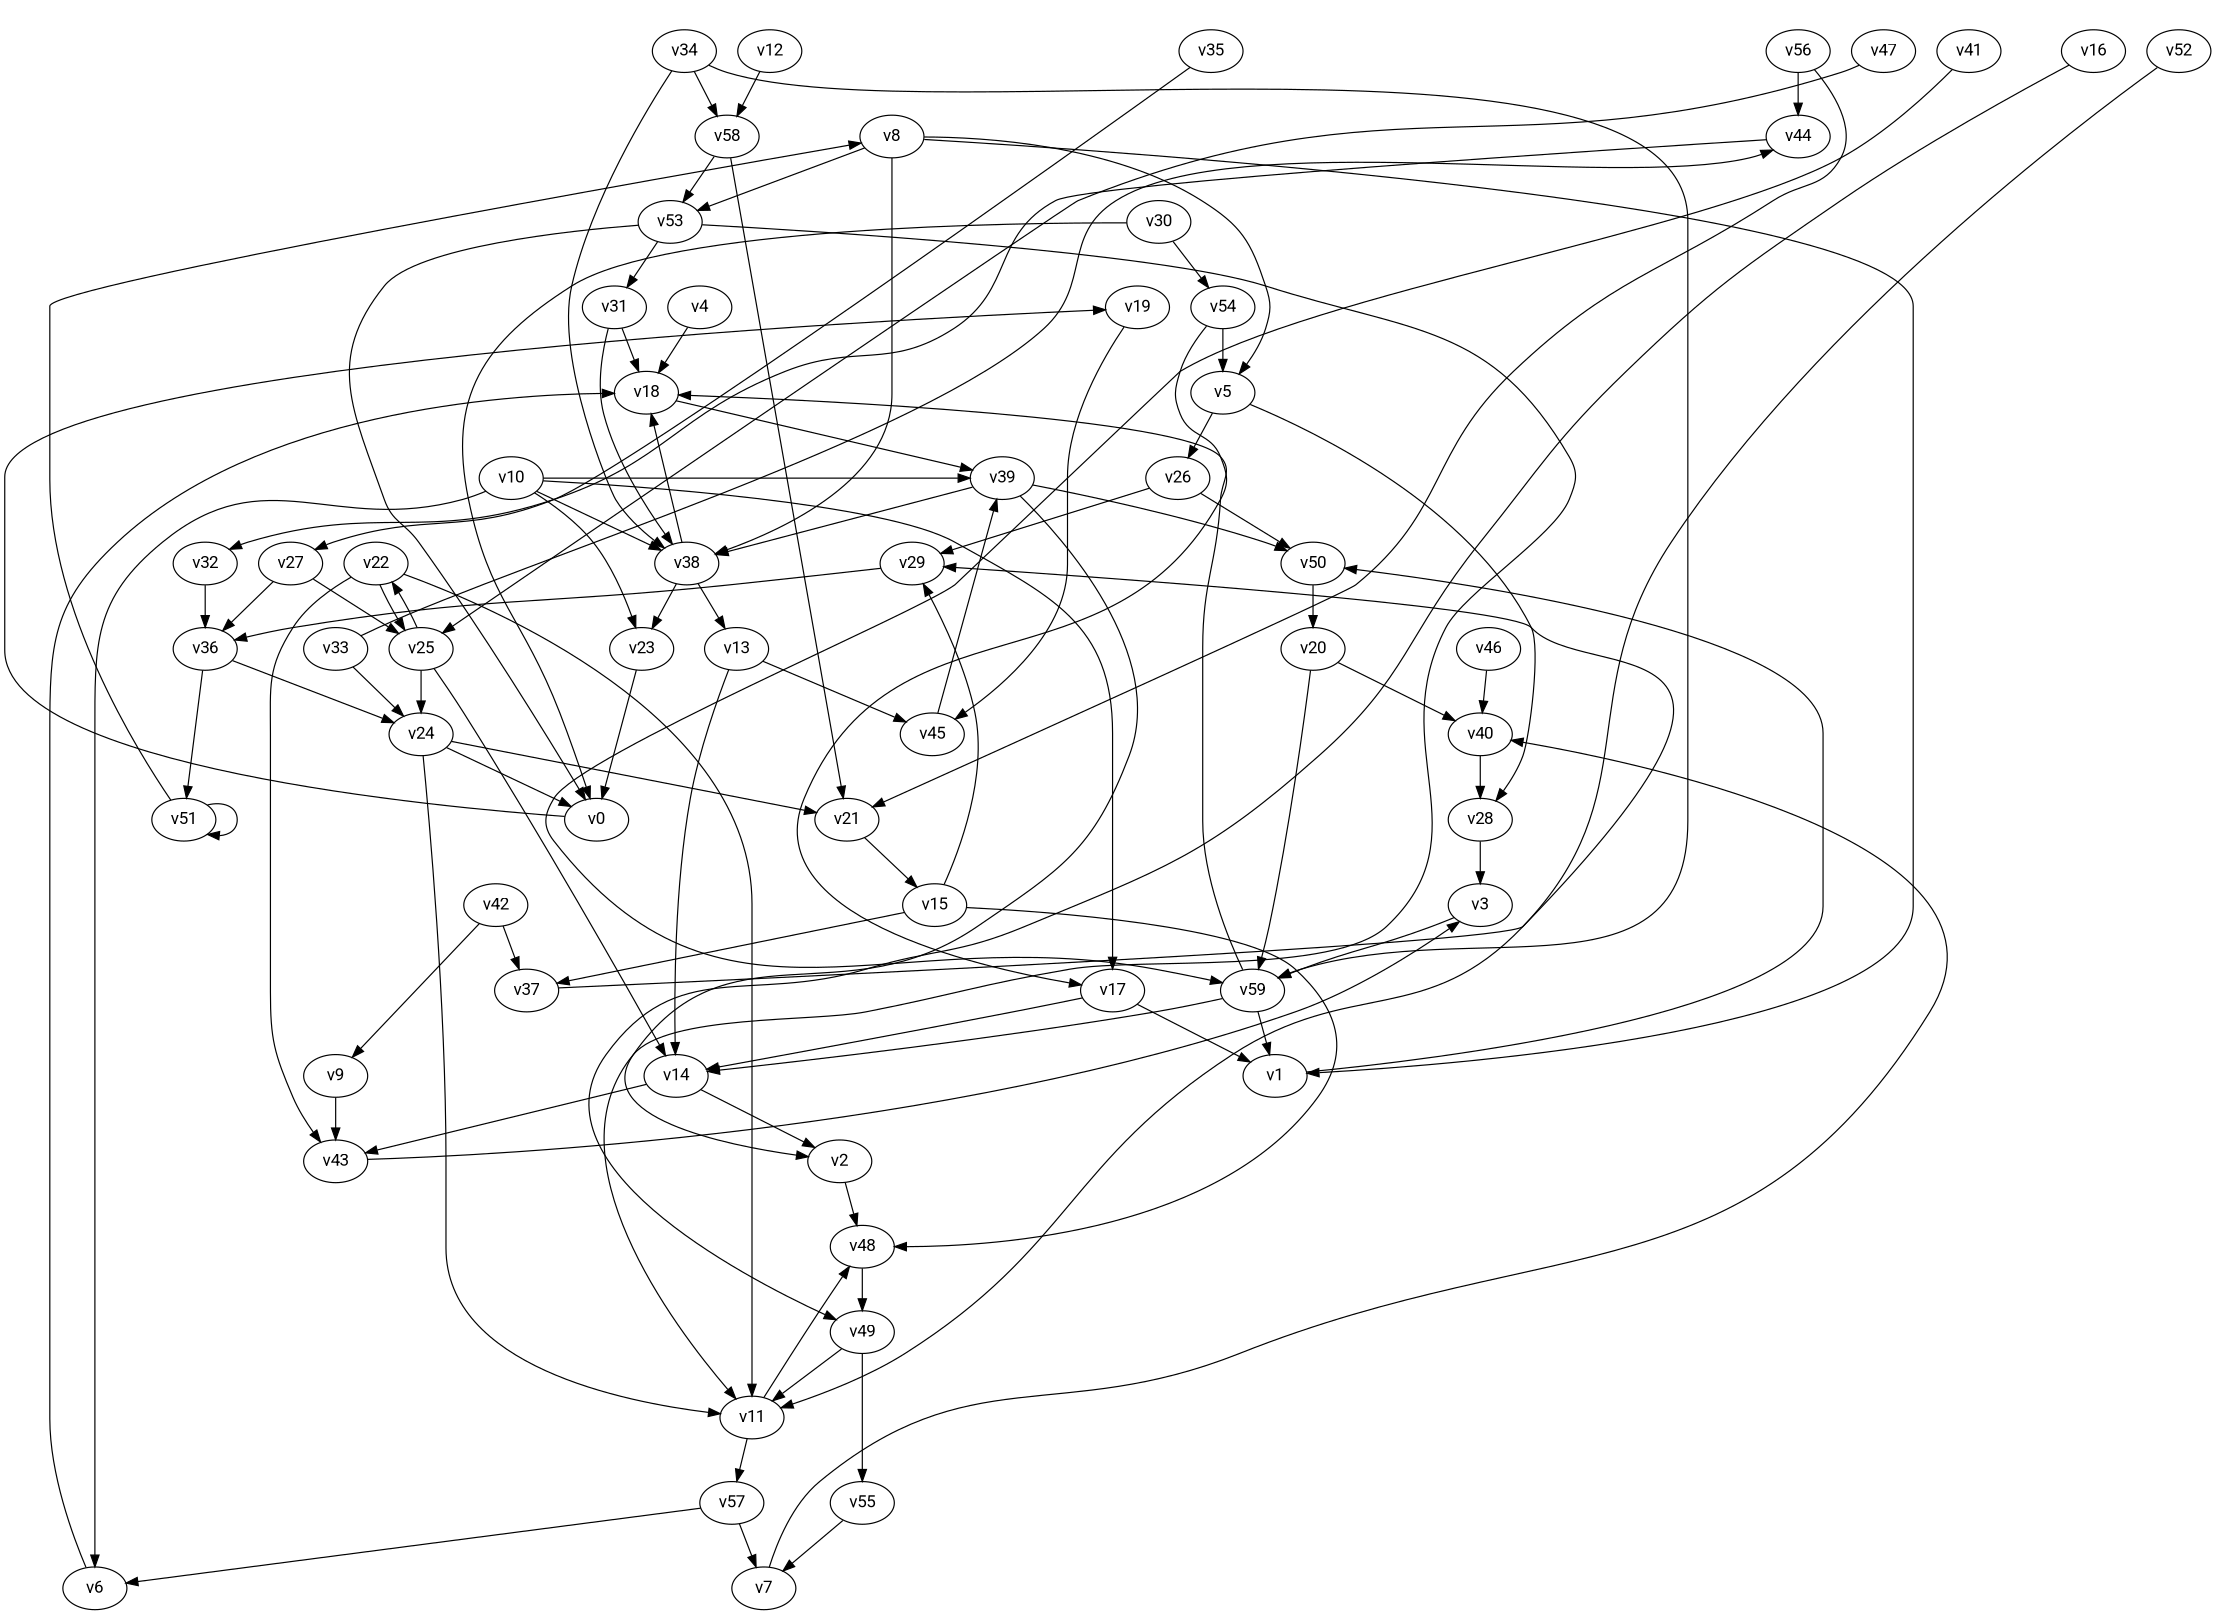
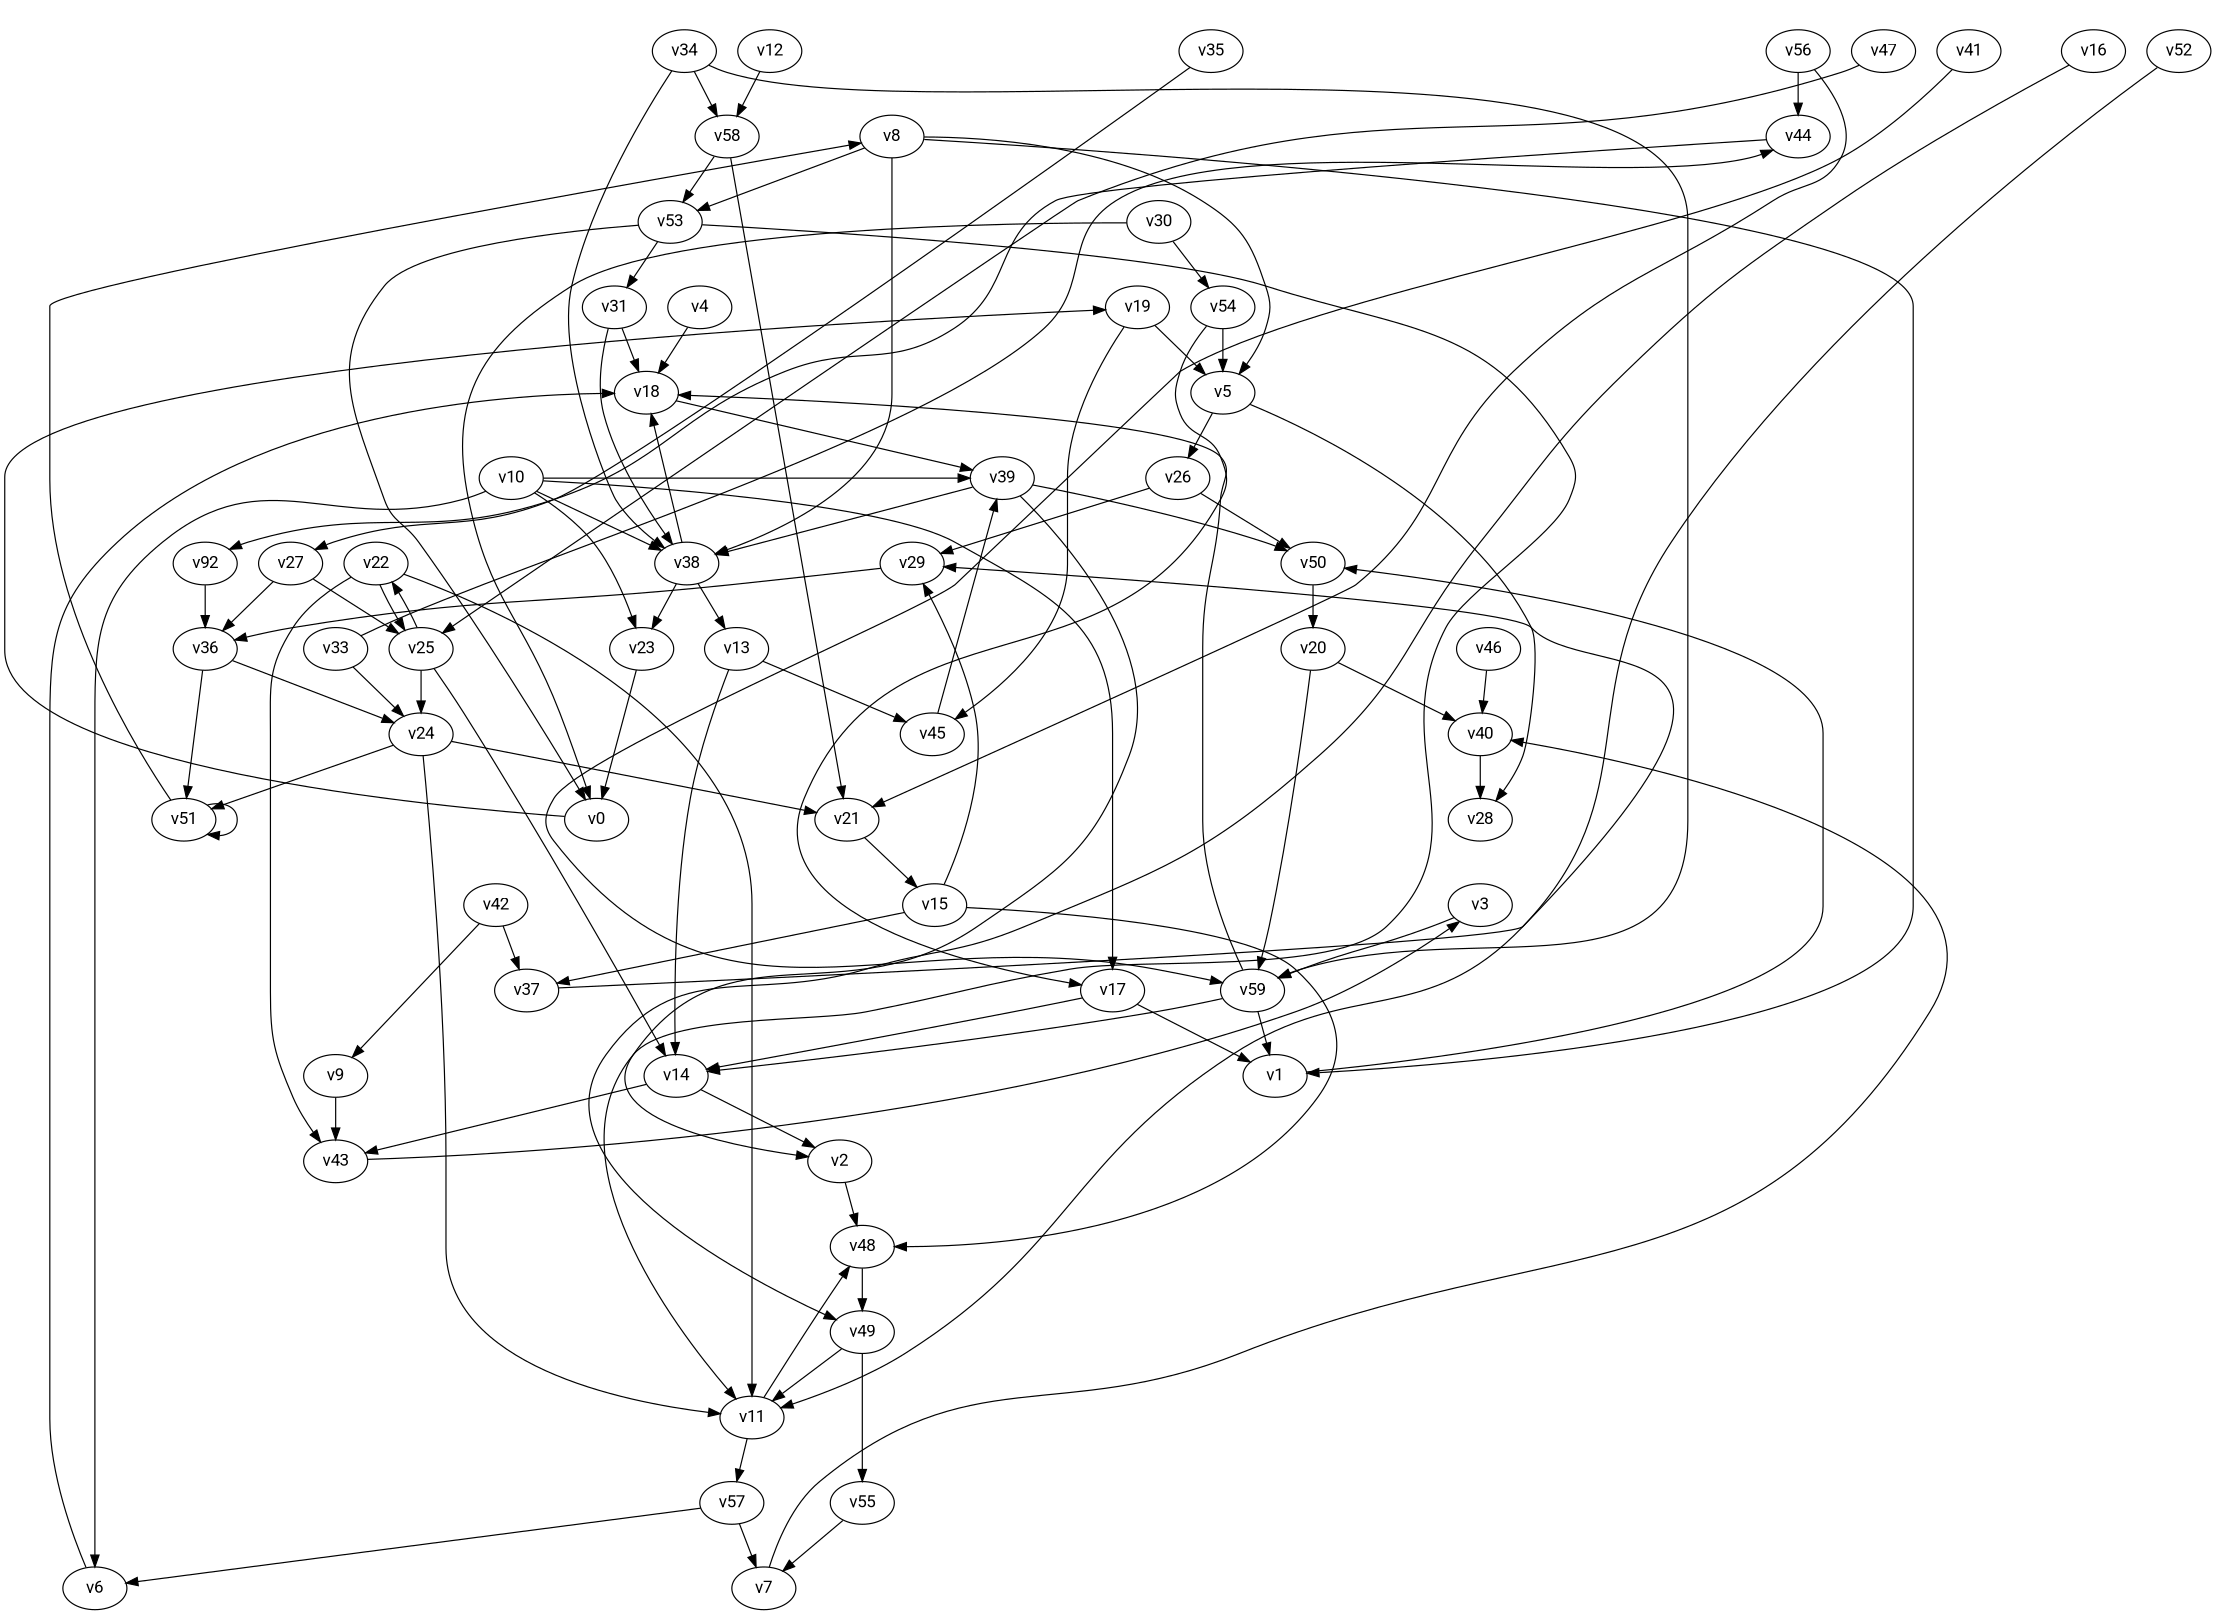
edge "v19" -> "v5": added
node "v32": label "v32" -> "v92"
edge "v24" -> "v0": now "v24" -> "v51"
edge "v28" -> "v3": removed
